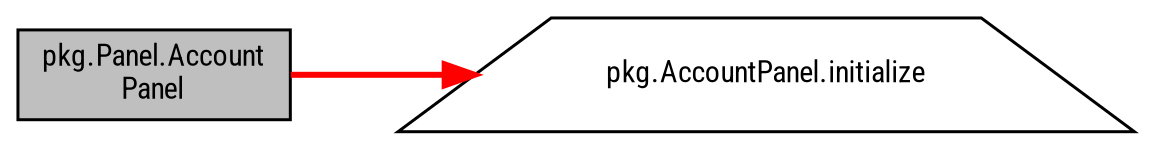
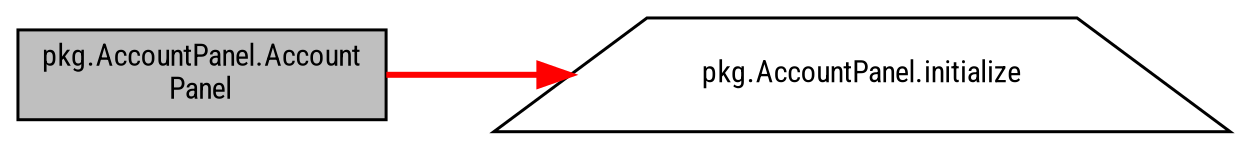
node "pkg.Panel.Account Panel": label "pkg.Panel.Account Panel" -> "pkg.AccountPanel.Account Panel"
